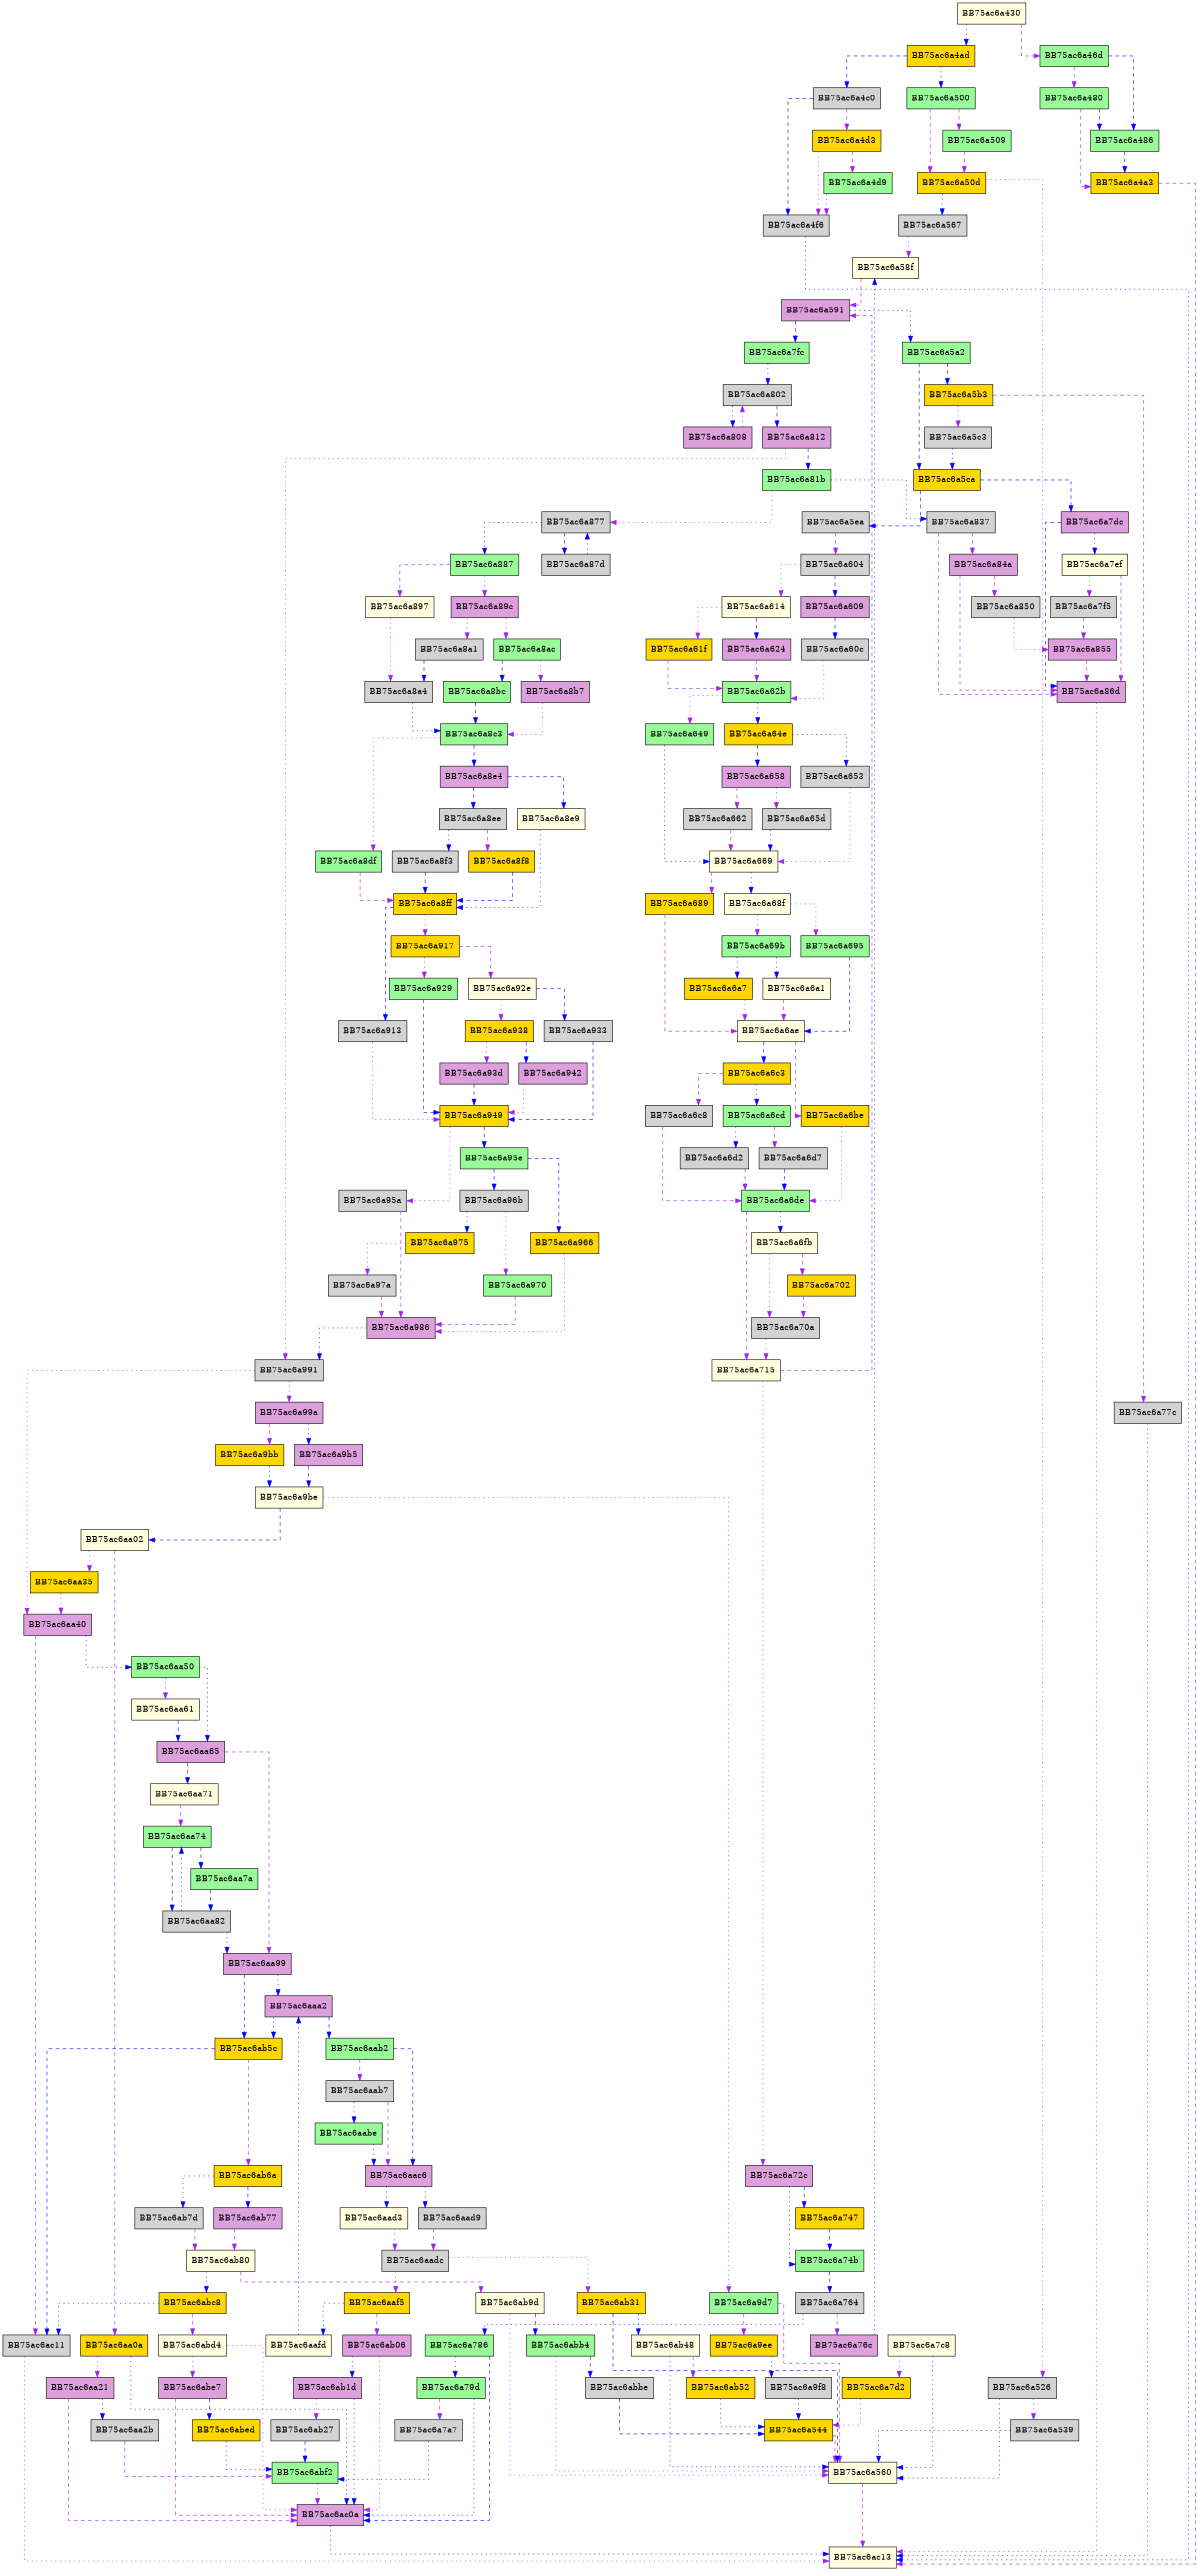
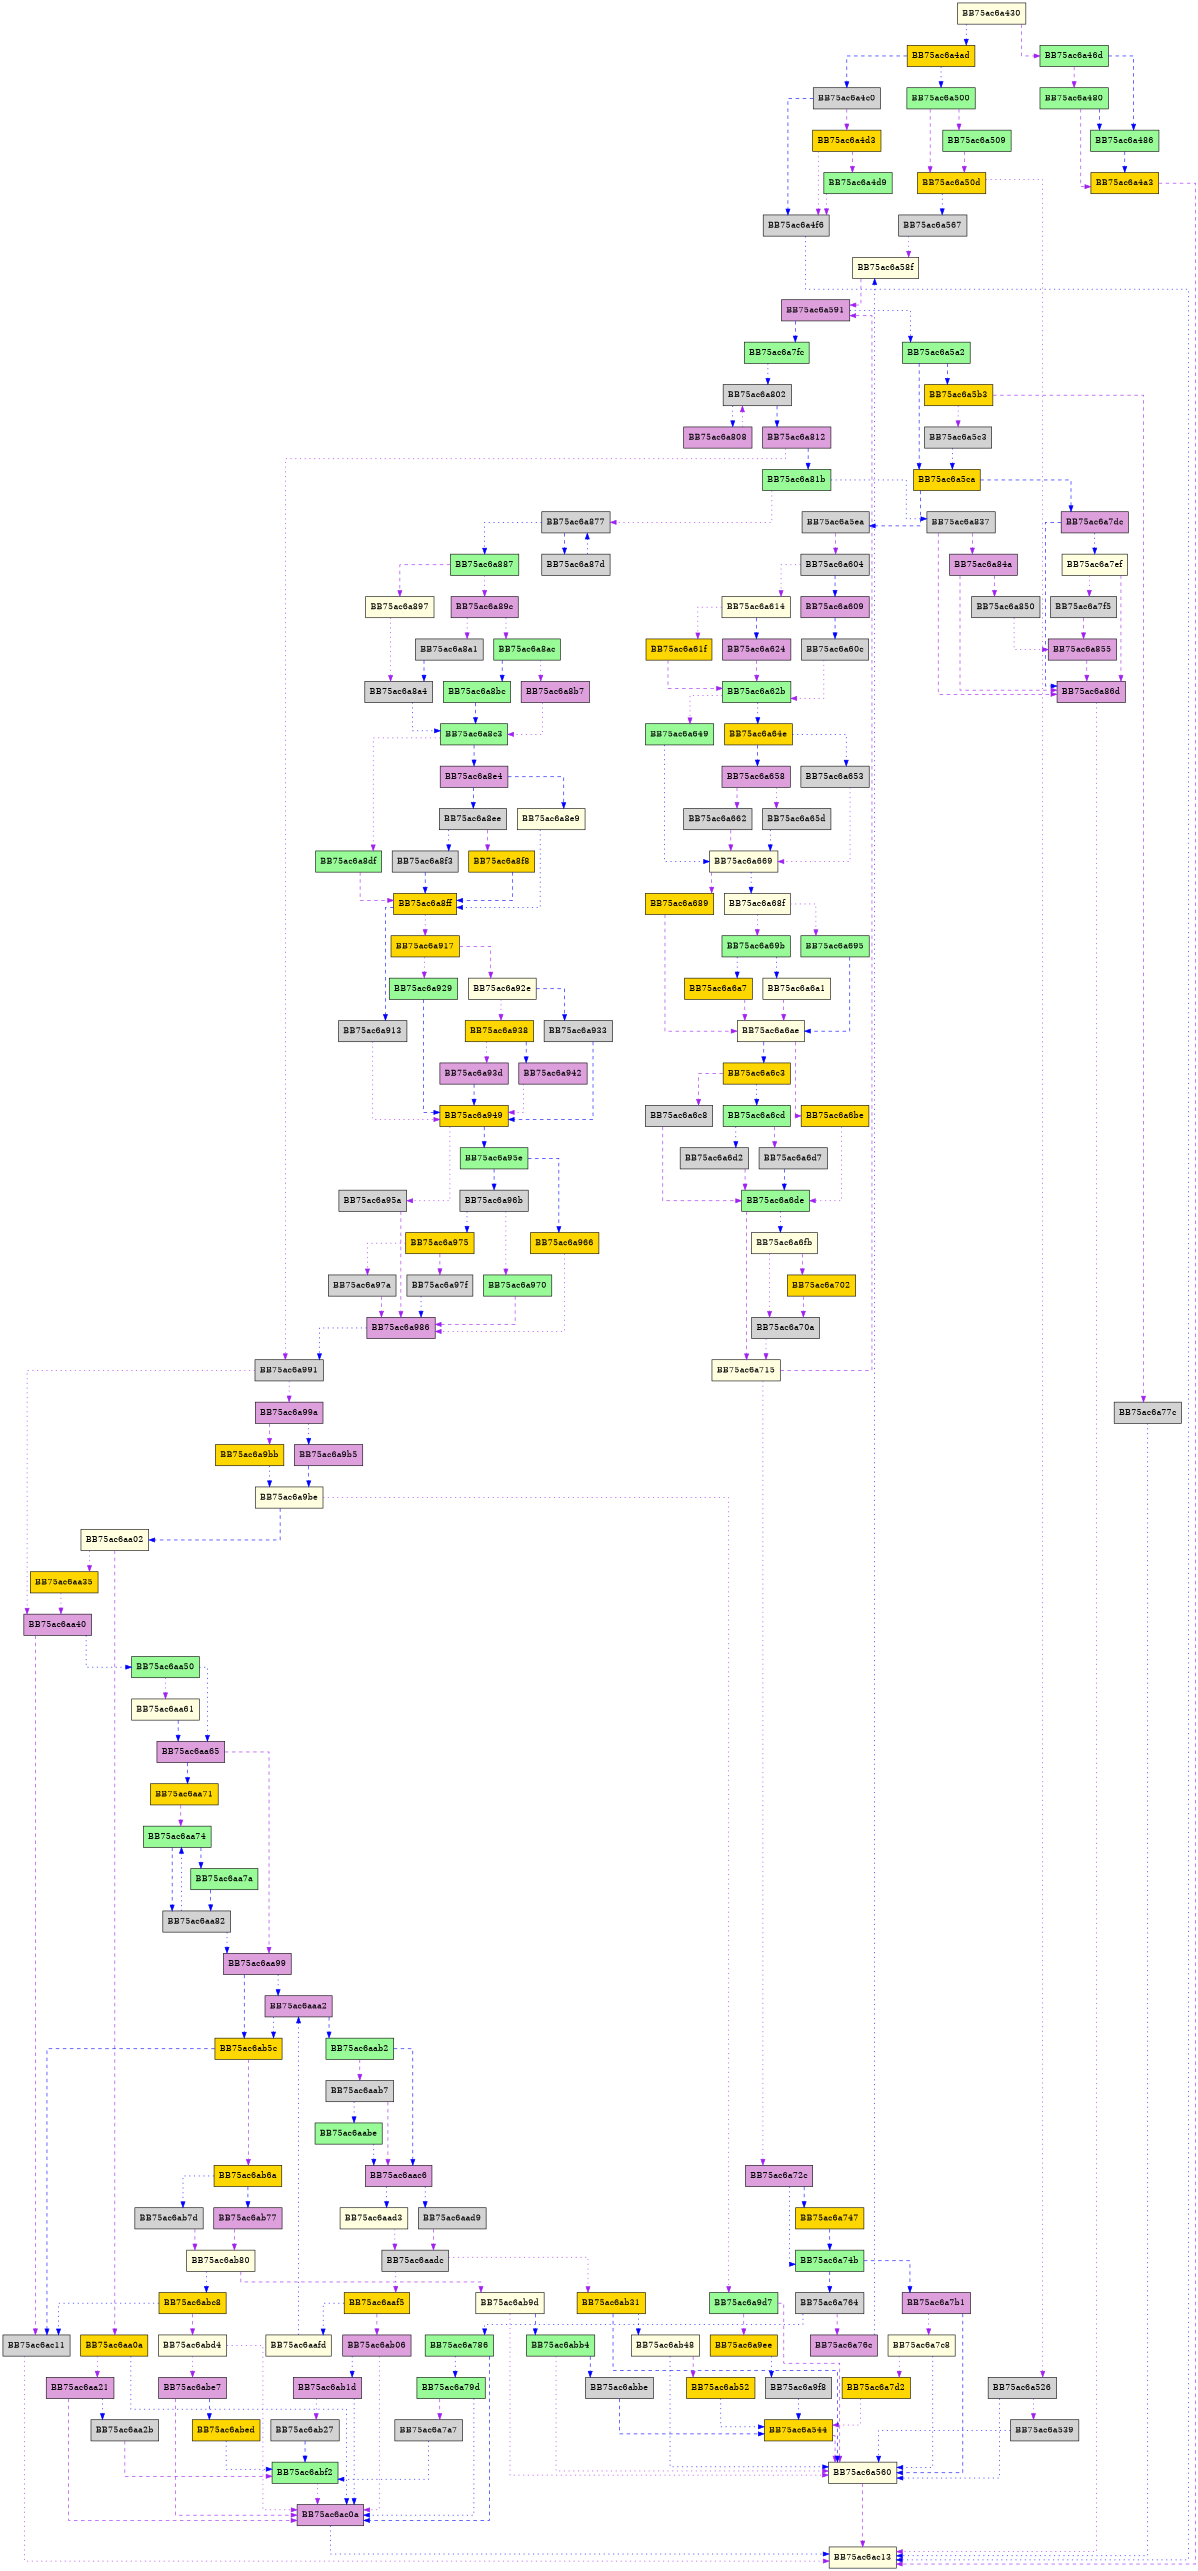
edge "BB75ac6a6a7" -> "BB75ac6a6ae": style dotted -> dashed
node "BB75ac6a97f": added
node "BB75ac6aa71": fillcolor lightyellow -> gold
node "BB75ac6a7b1": added
